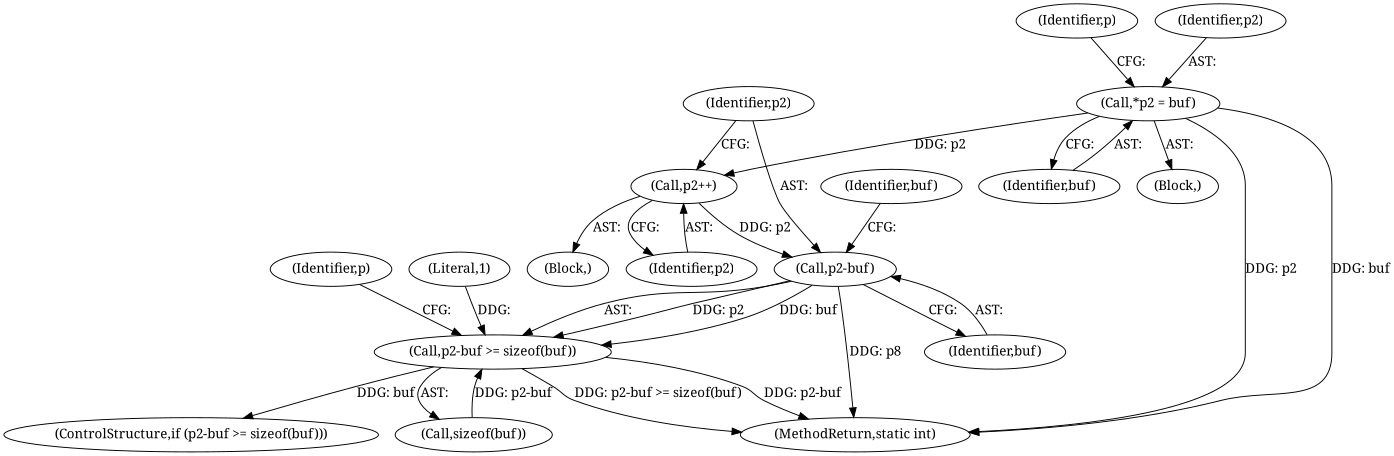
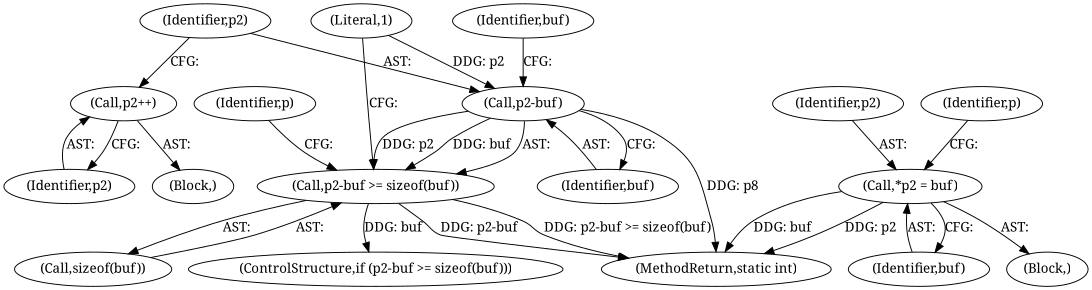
edge "(Call,*p2 = buf)" -> "(Call,p2++)": removed, label "DDG: p2"
edge "(Call,p2++)" -> "(Call,p2-buf)": now "(Literal,1)" -> "(Call,p2-buf)"
edge "(Literal,1)" -> "(Call,p2-buf >= sizeof(buf))": label "DDG: " -> "CFG: "
edge "(Call,sizeof(buf))" -> "(Call,p2-buf >= sizeof(buf))": label "DDG: p2-buf" -> "AST: "
